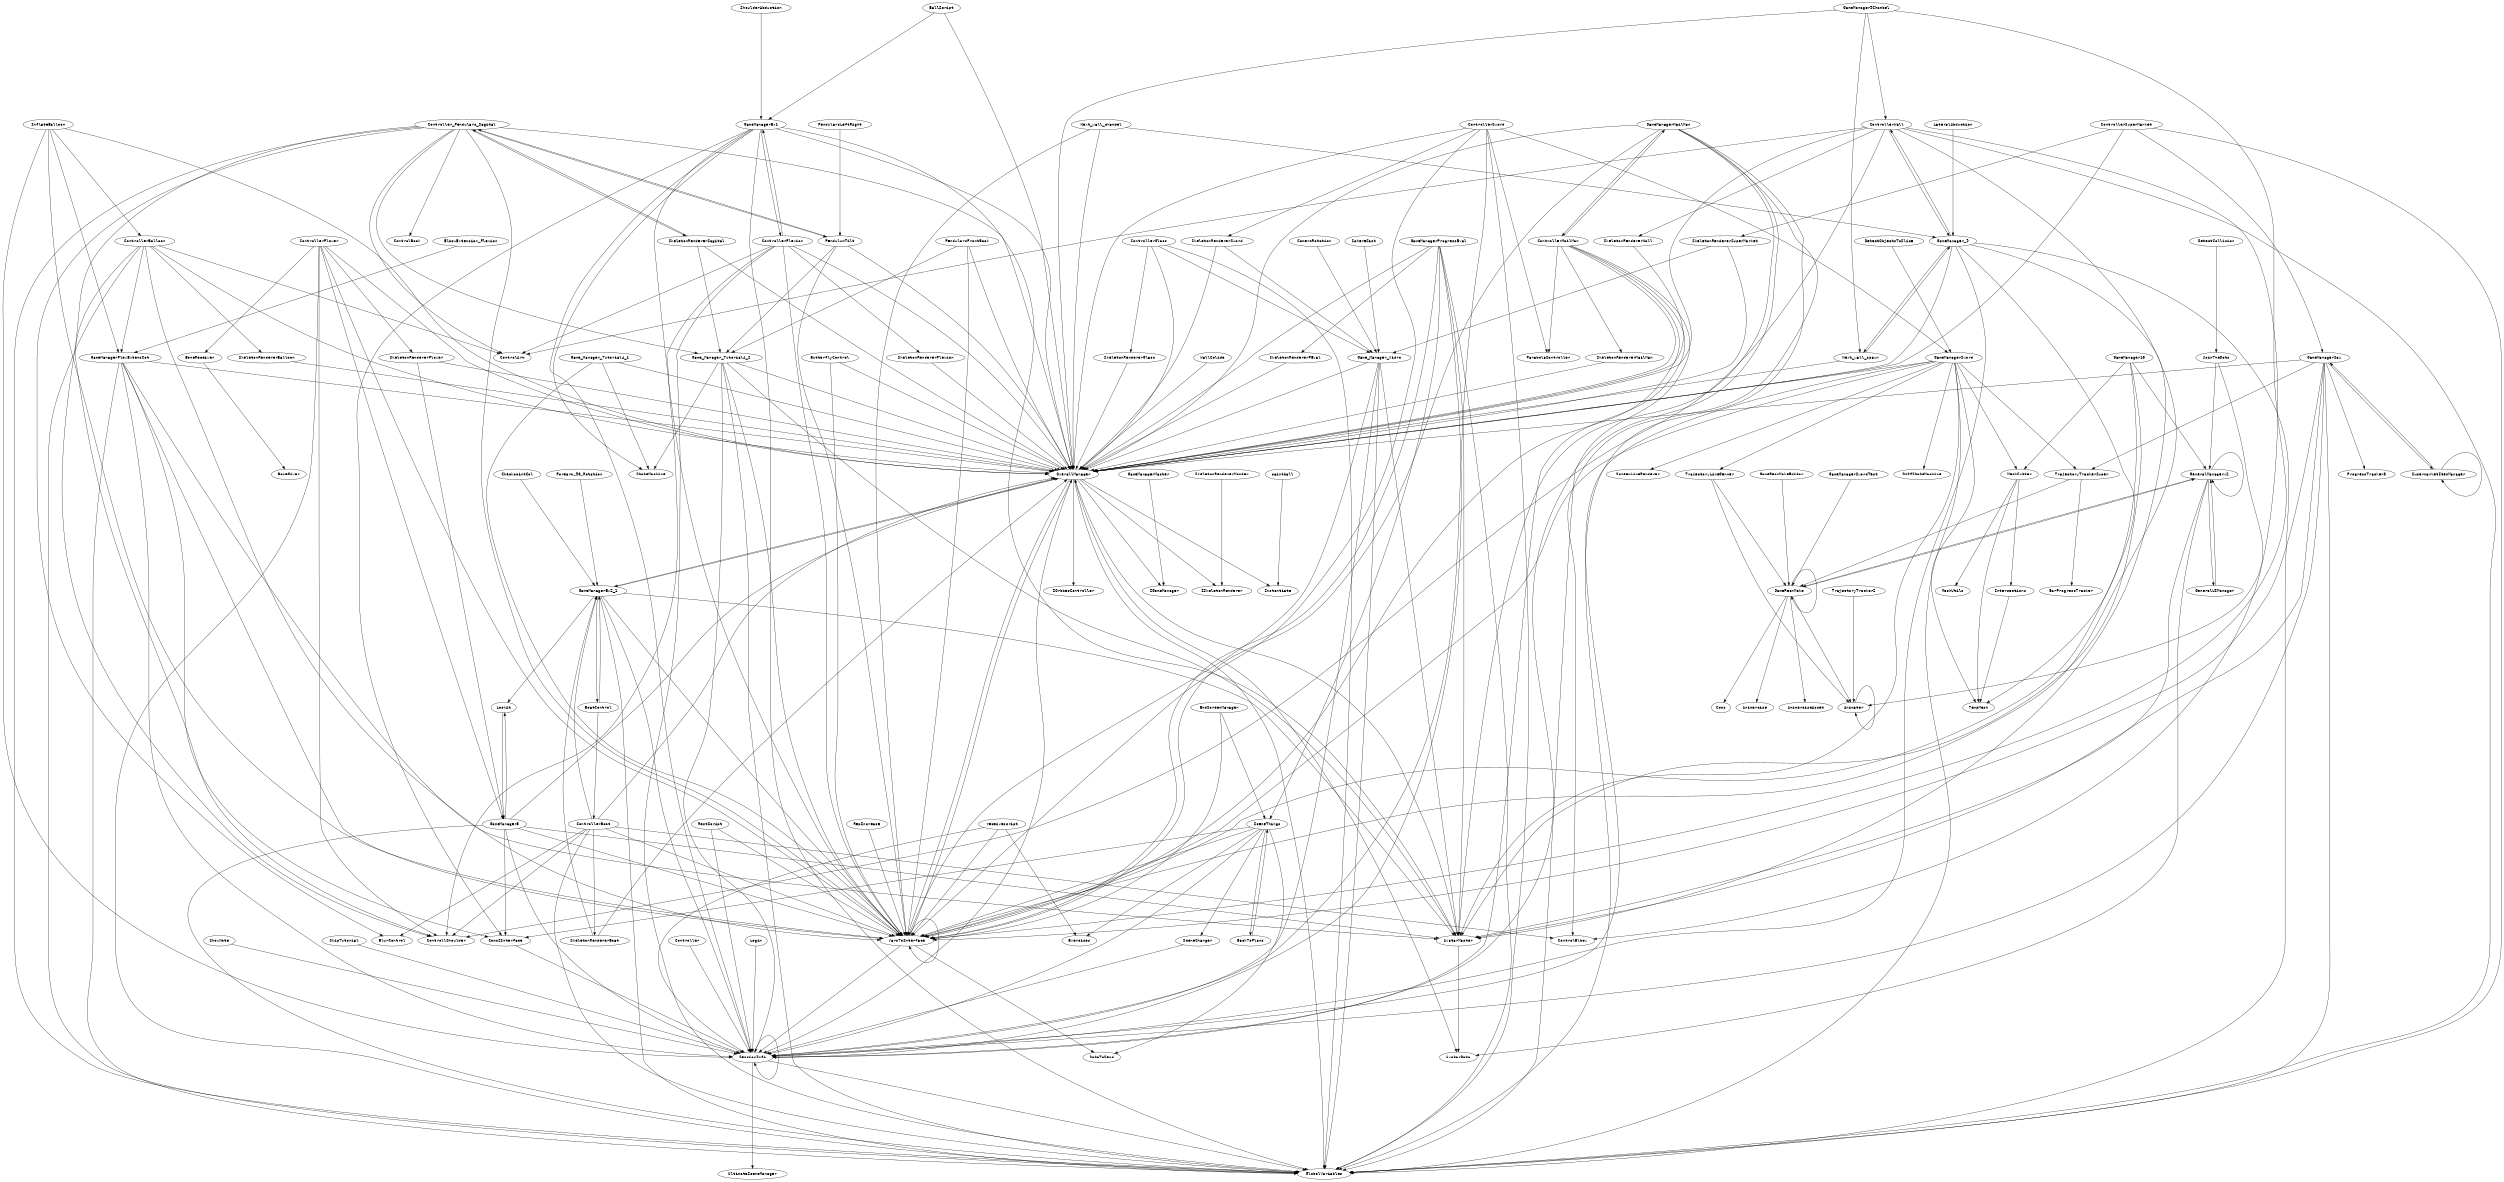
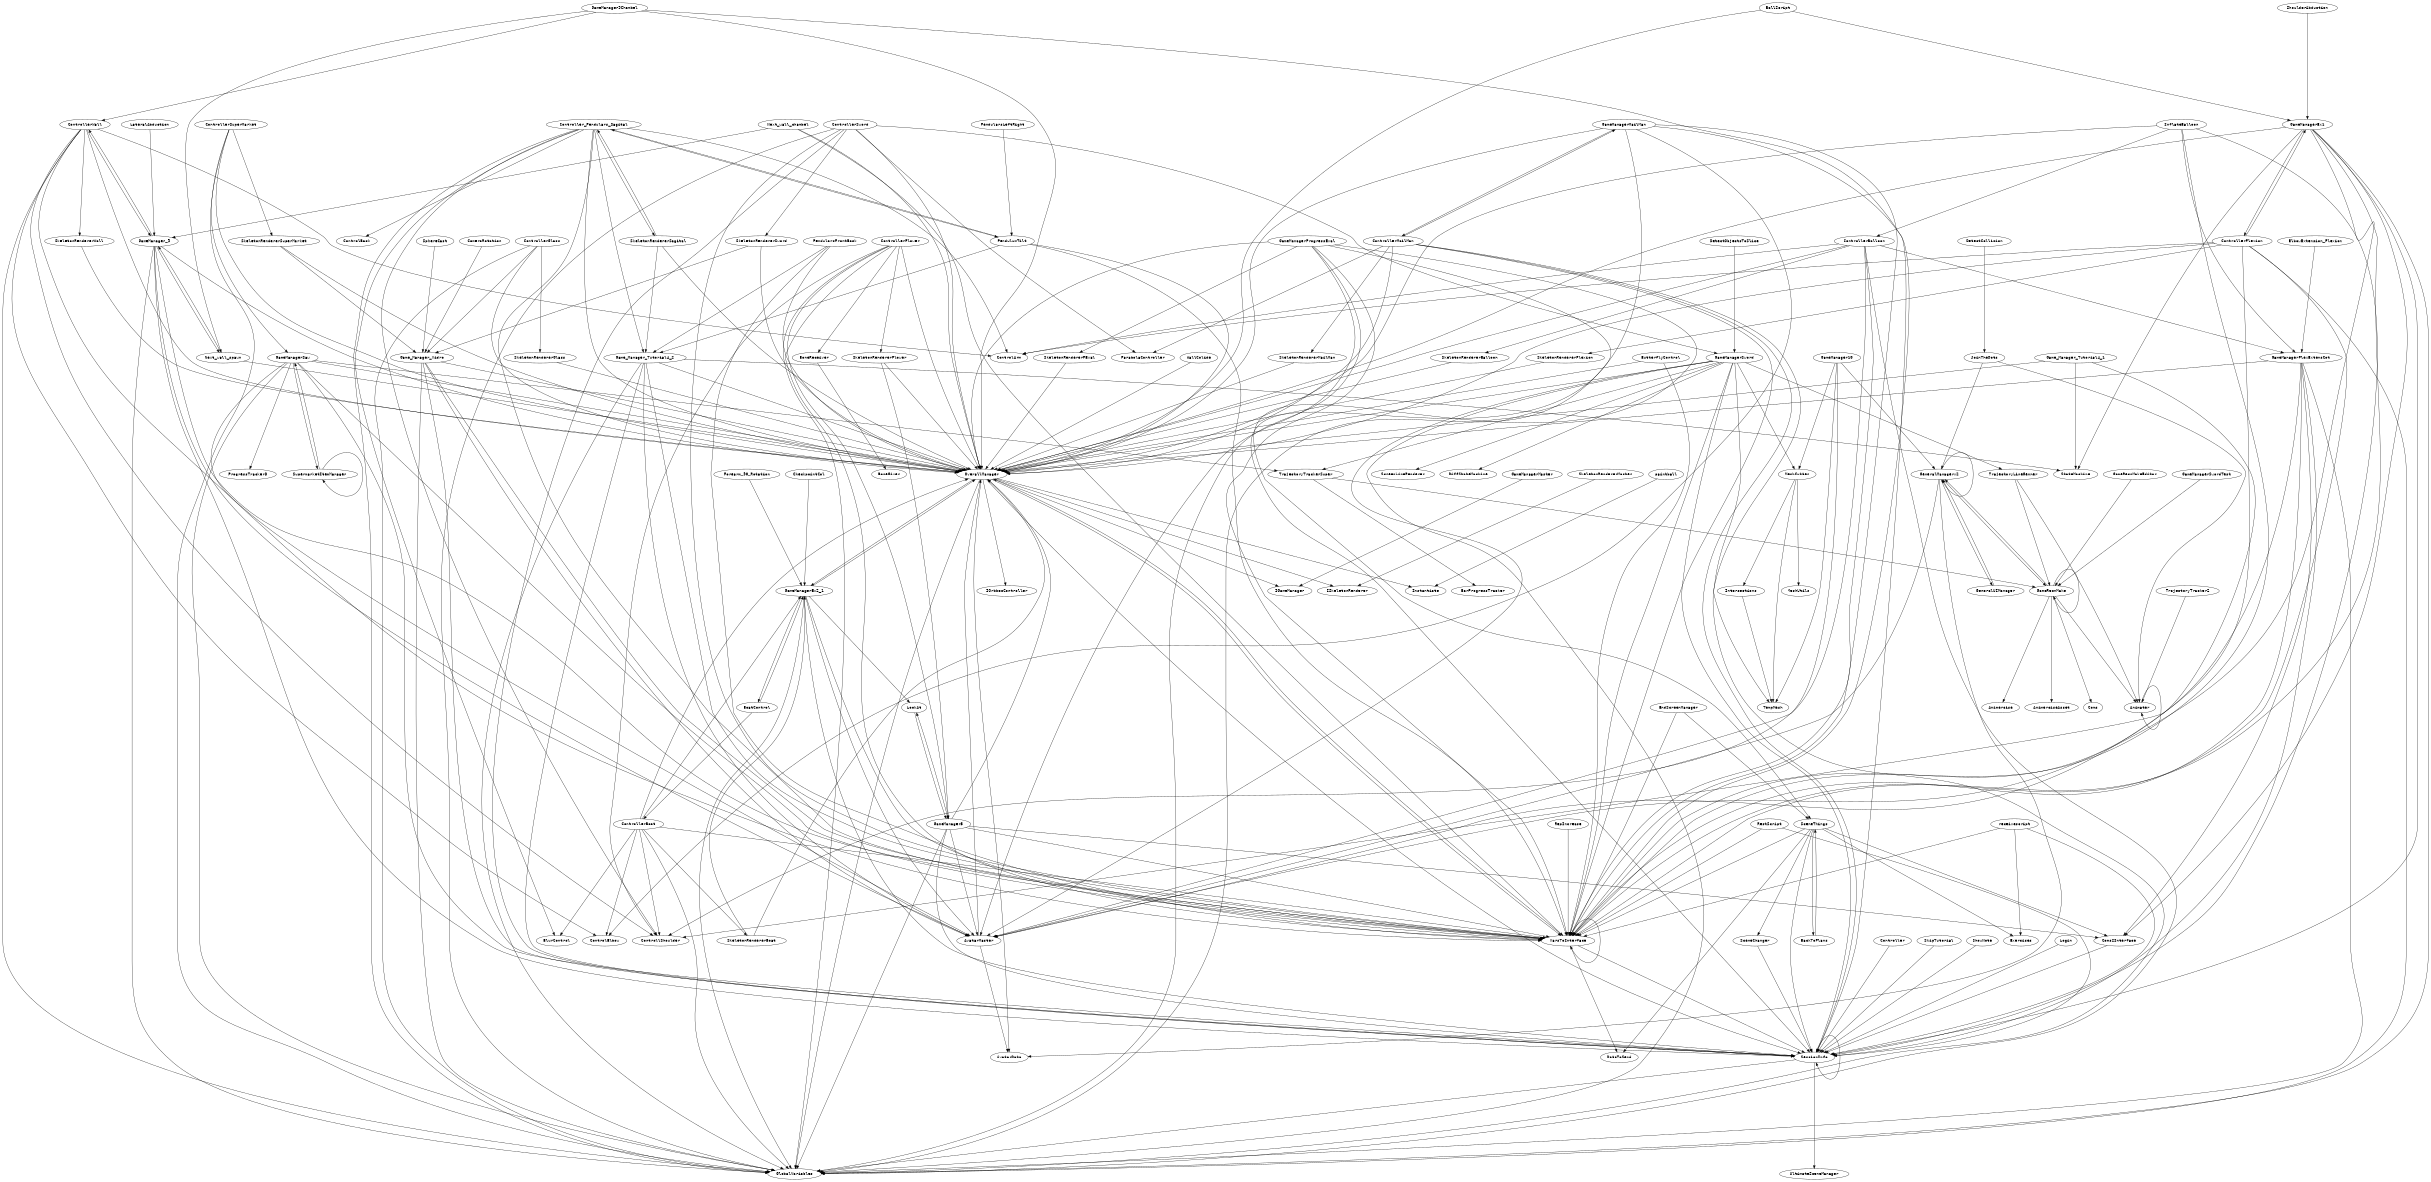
edge "GameManagerMailMan" -> "AvatarMaster": removed
